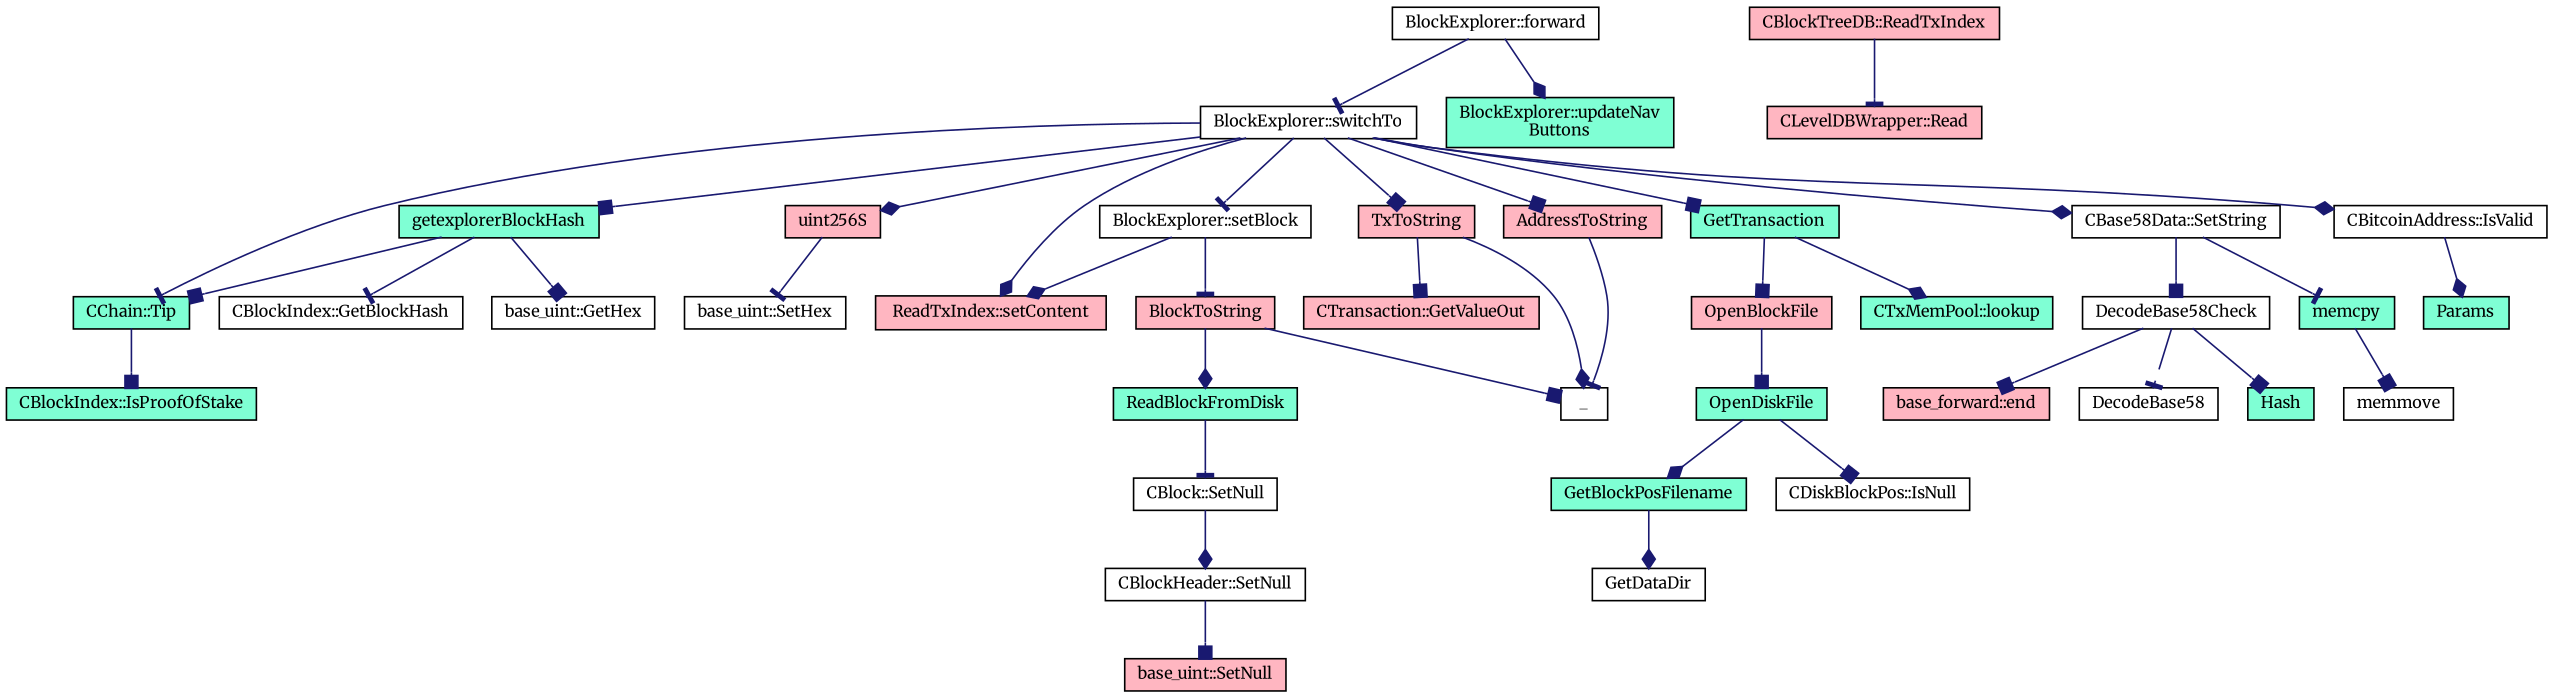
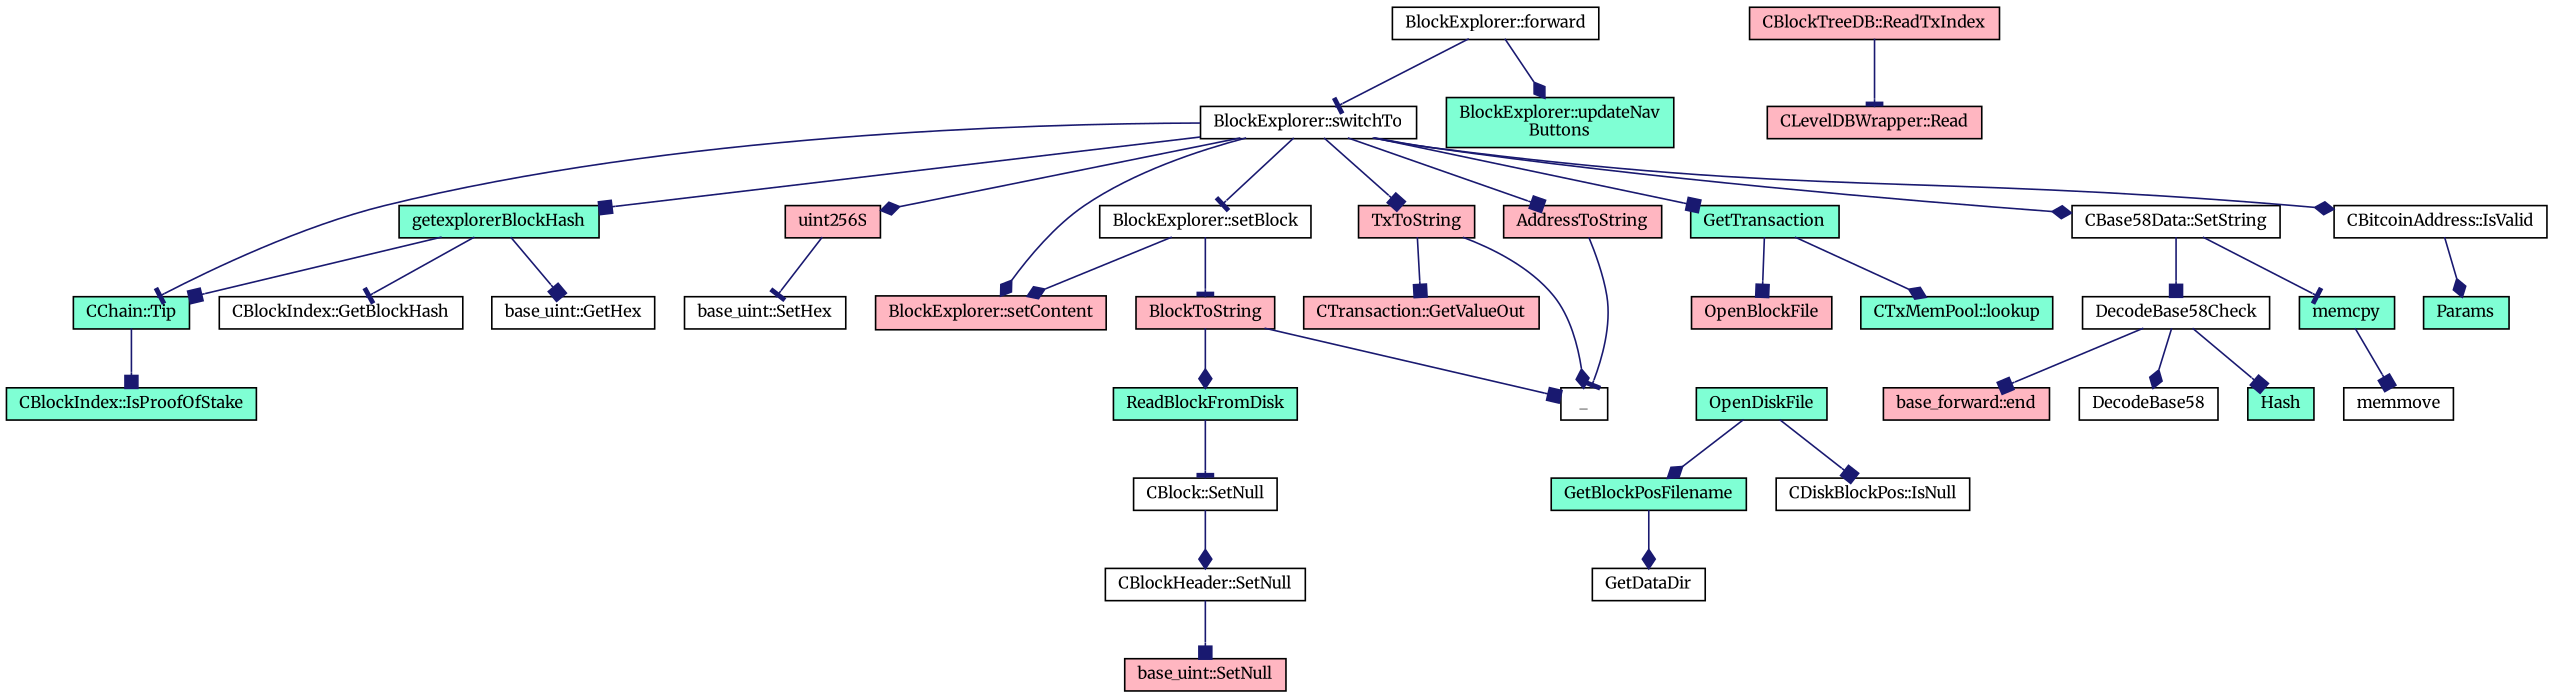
node "ReadTxIndex::setContent": label "ReadTxIndex::setContent" -> "BlockExplorer::setContent"
edge "DecodeBase58Check" -> "DecodeBase58": arrowhead tee -> diamond
edge "OpenBlockFile" -> "OpenDiskFile": removed
